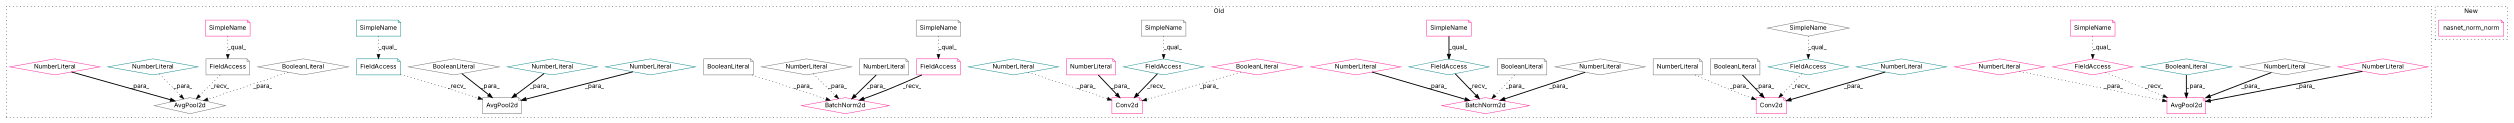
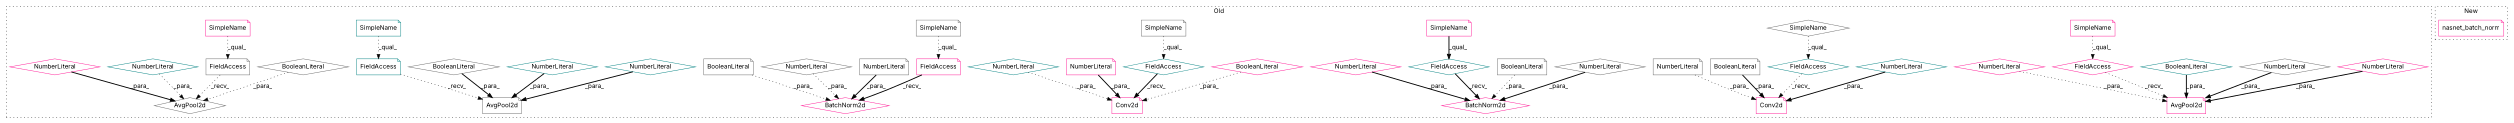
node "nasnet_norm_norm": label "nasnet_norm_norm" -> "nasnet_batch_norm"
